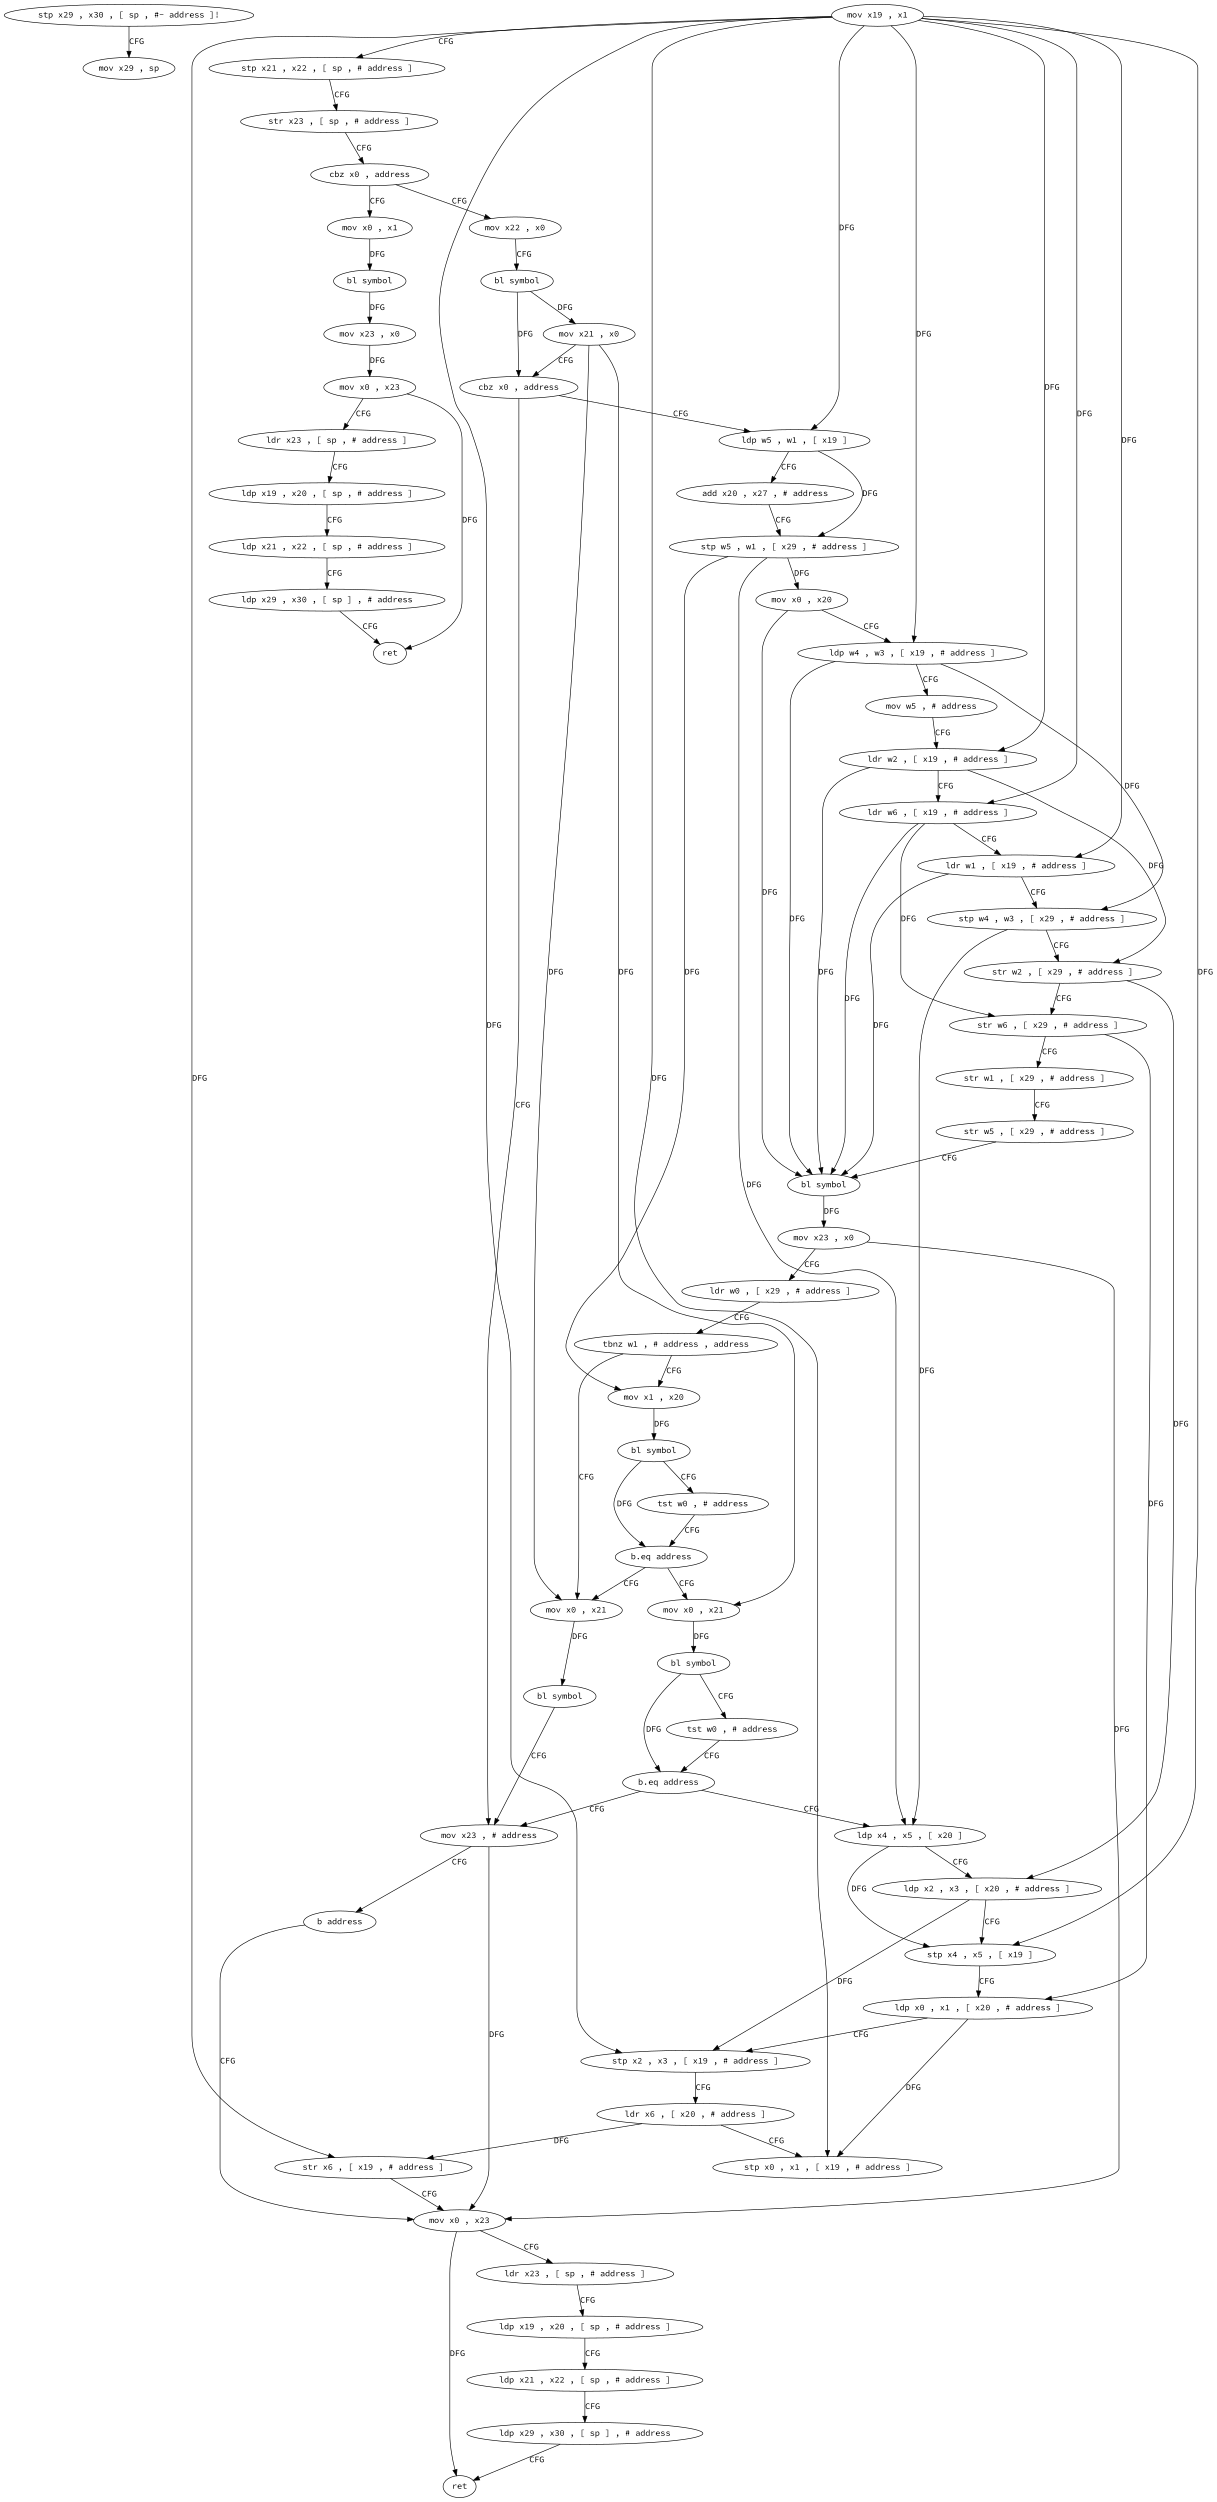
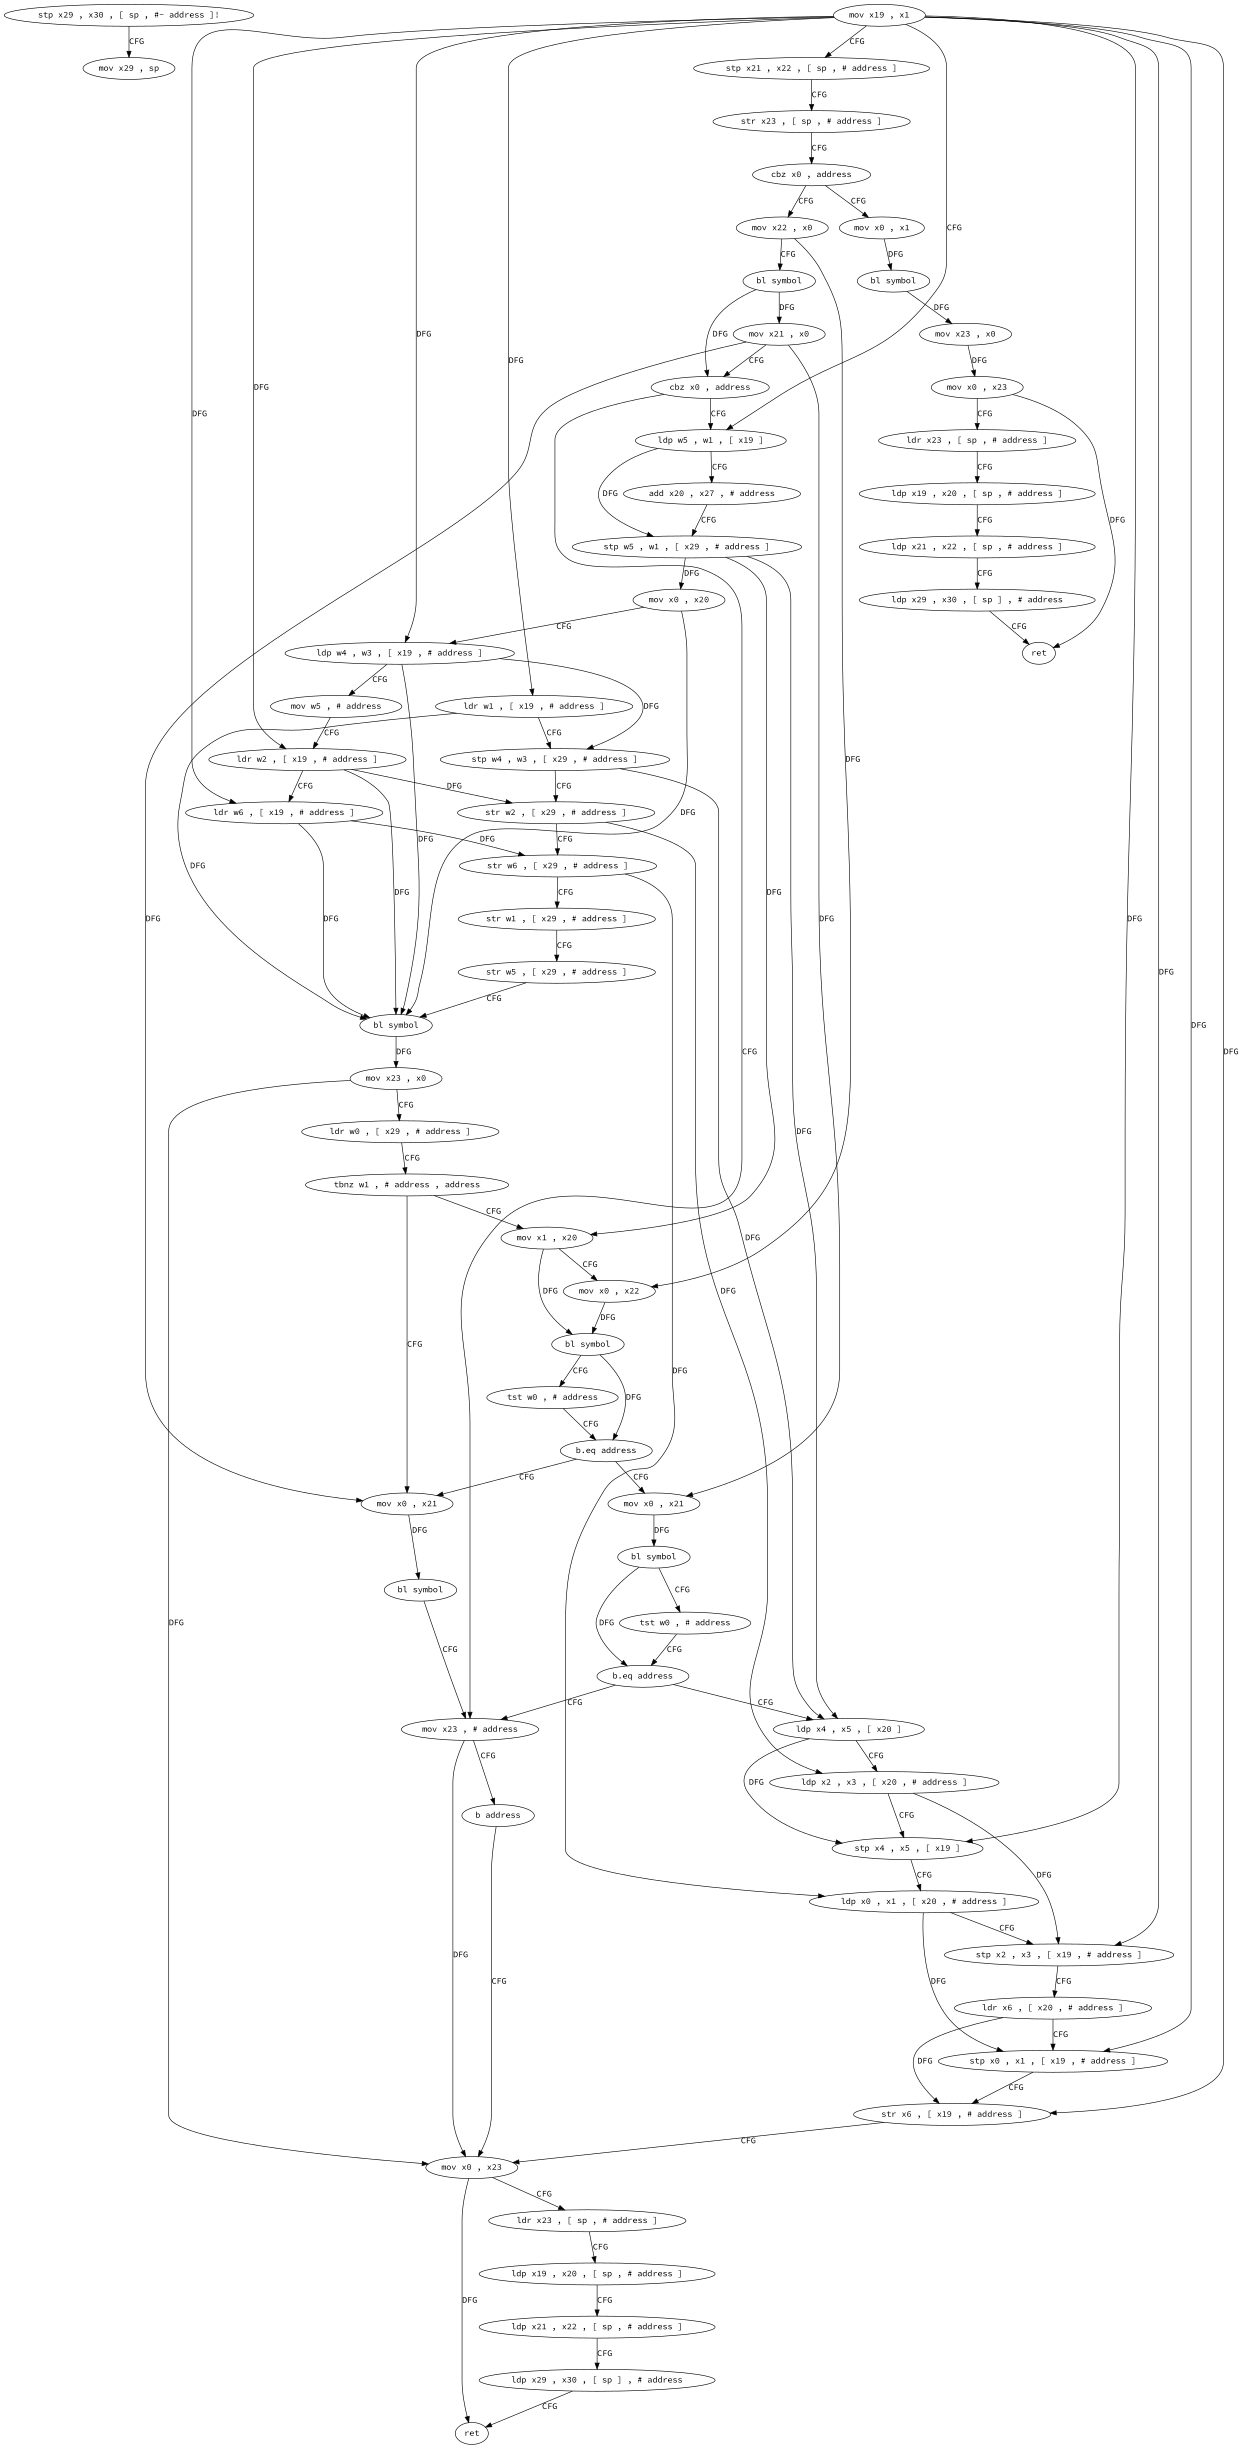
edge "mov x19 , x1" -> "ldp w5 , w1 , [ x19 ]": label "DFG" -> "CFG"
edge "ldr w6 , [ x19 , # address ]" -> "ldr w1 , [ x19 , # address ]": removed, label "CFG"
node "mov x0 , x22": added
edge "stp x0 , x1 , [ x19 , # address ]" -> "str x6 , [ x19 , # address ]": added, label "CFG"
